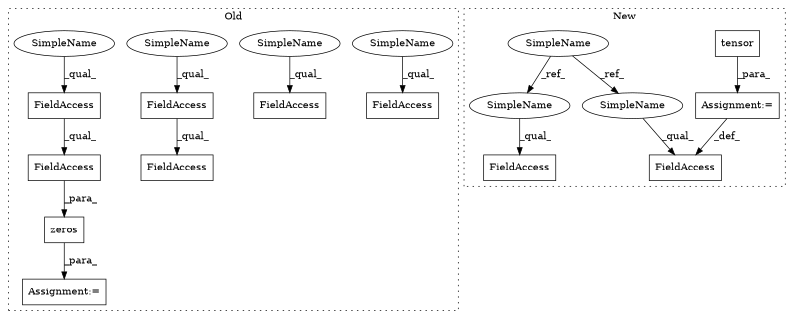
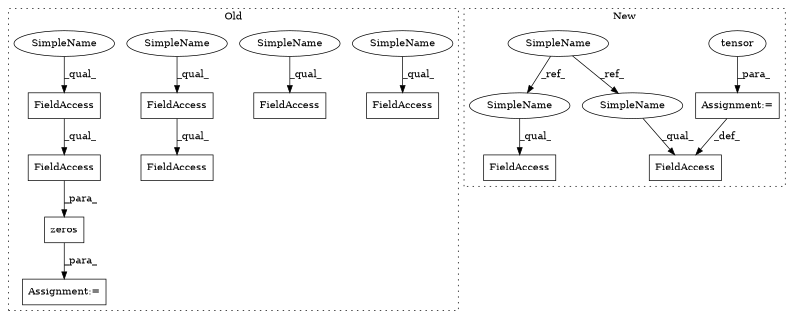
node "tensor": shape box -> ellipse
